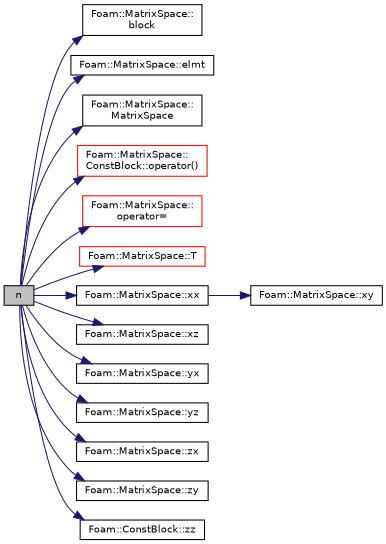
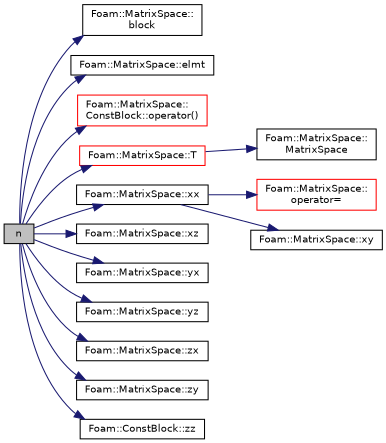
edge "n" -> "Foam::MatrixSpace:: MatrixSpace": now "Foam::MatrixSpace::T" -> "Foam::MatrixSpace:: MatrixSpace"
edge "n" -> "Foam::MatrixSpace:: operator=": now "Foam::MatrixSpace::xx" -> "Foam::MatrixSpace:: operator="
